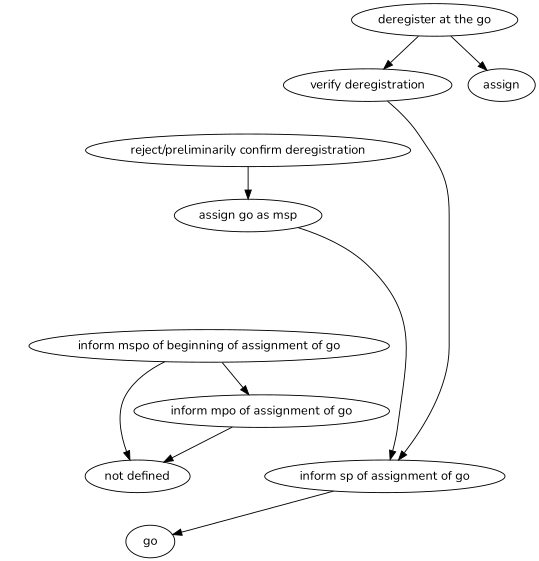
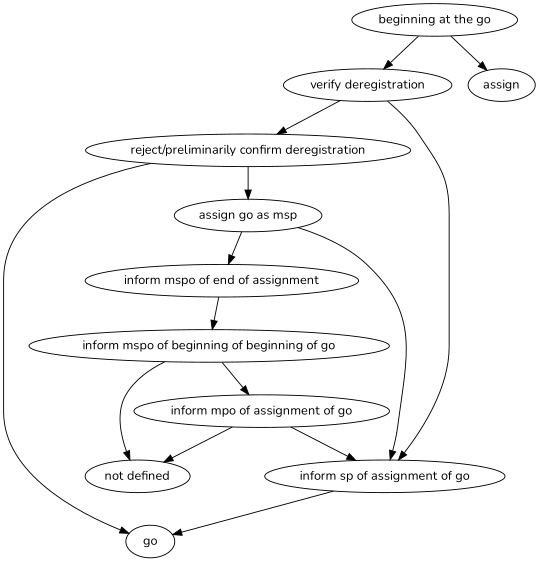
node "deregister at the go": label "deregister at the go" -> "beginning at the go"
edge "verify deregistration" -> "reject/preliminarily confirm deregistration": added
node "inform mspo of end of assignment": added
edge "reject/preliminarily confirm deregistration" -> "go": added
node "inform mspo of beginning of assignment of go": label "inform mspo of beginning of assignment of go" -> "inform mspo of beginning of beginning of go"
edge "inform mpo of assignment of go" -> "inform sp of assignment of go": added
